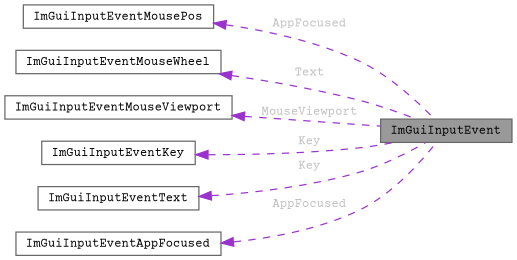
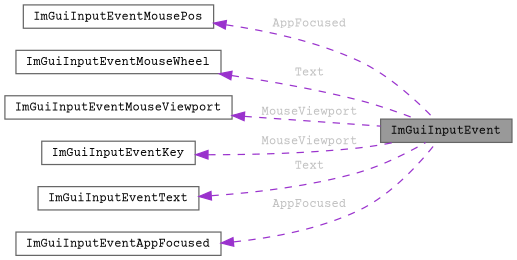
edge "ImGuiInputEvent" -> "ImGuiInputEventKey": label " Key" -> " MouseViewport"
edge "ImGuiInputEvent" -> "ImGuiInputEventText": label " Key" -> " Text"
